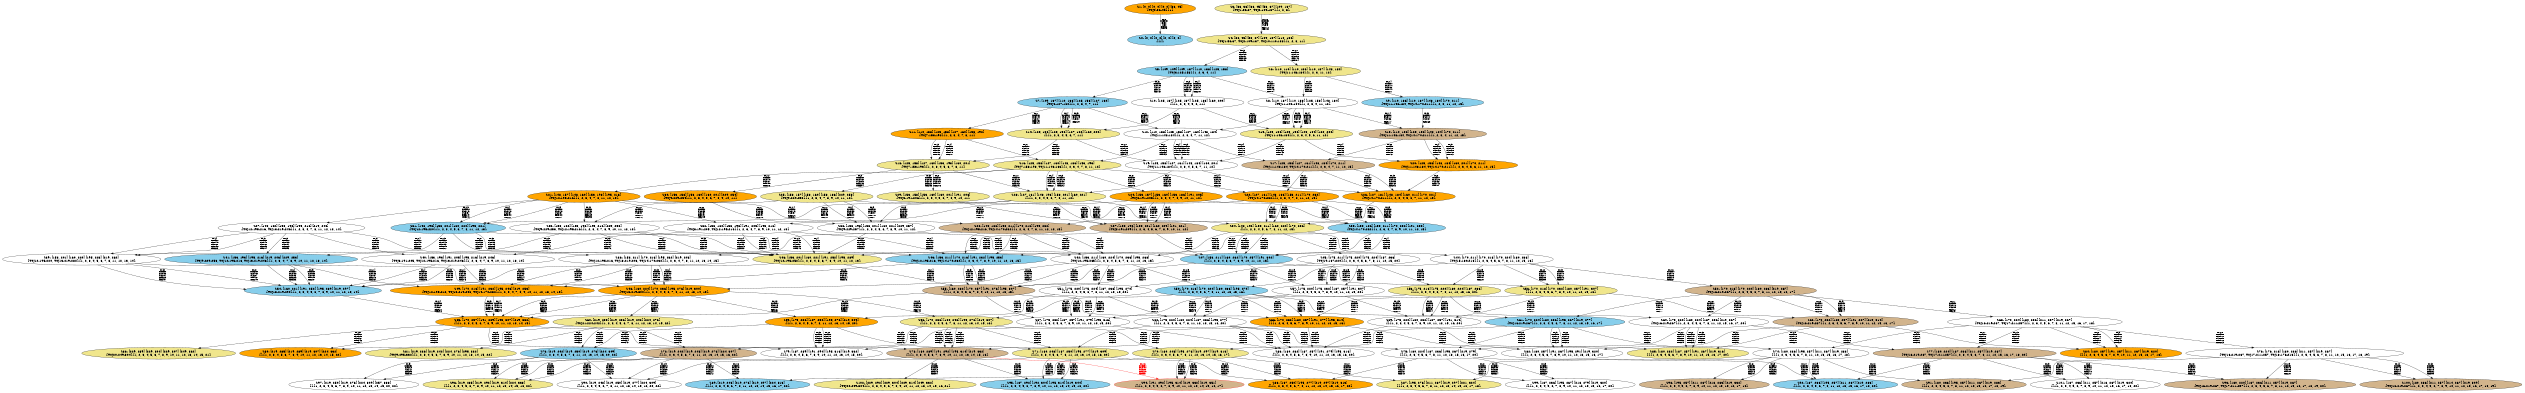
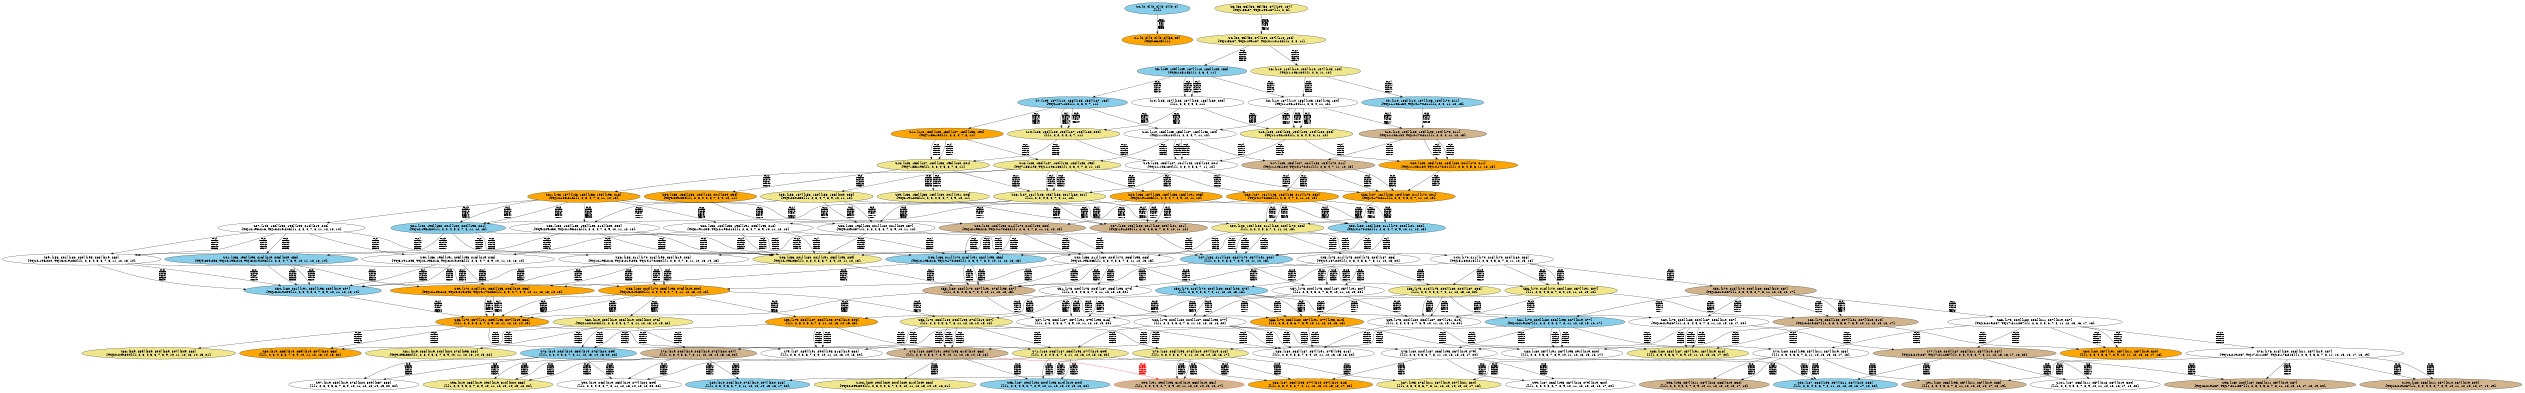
edge "S1: [0, 0] [0, 0] [0, 0] [36, 45] {T0J0:36-45}{1}" -> "S0: [0, 0] [0, 0] [0, 0] [0, 0] {}{}": reversed
